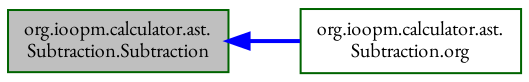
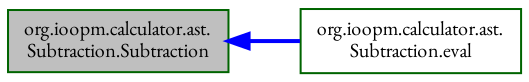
node "org.ioopm.calculator.ast. Subtraction.org": label "org.ioopm.calculator.ast. Subtraction.org" -> "org.ioopm.calculator.ast. Subtraction.eval"
